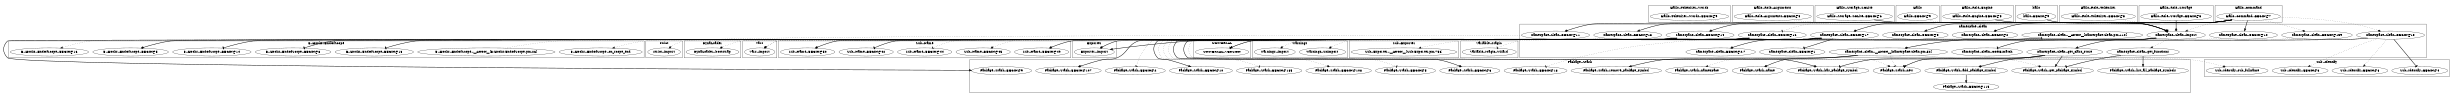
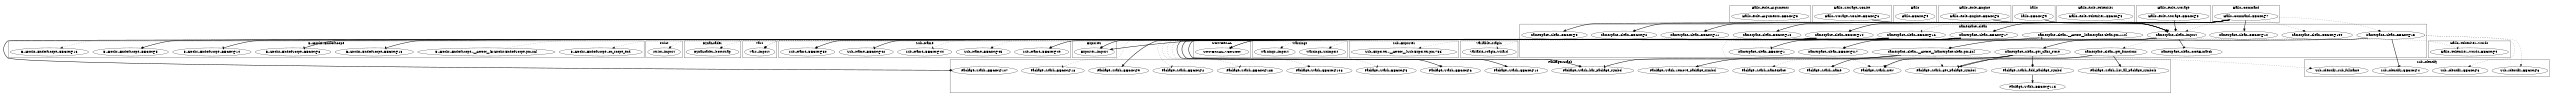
edge "Hailo::Tokenizer::Words::BEGIN@9" -> "namespace::clean::import": reversed
